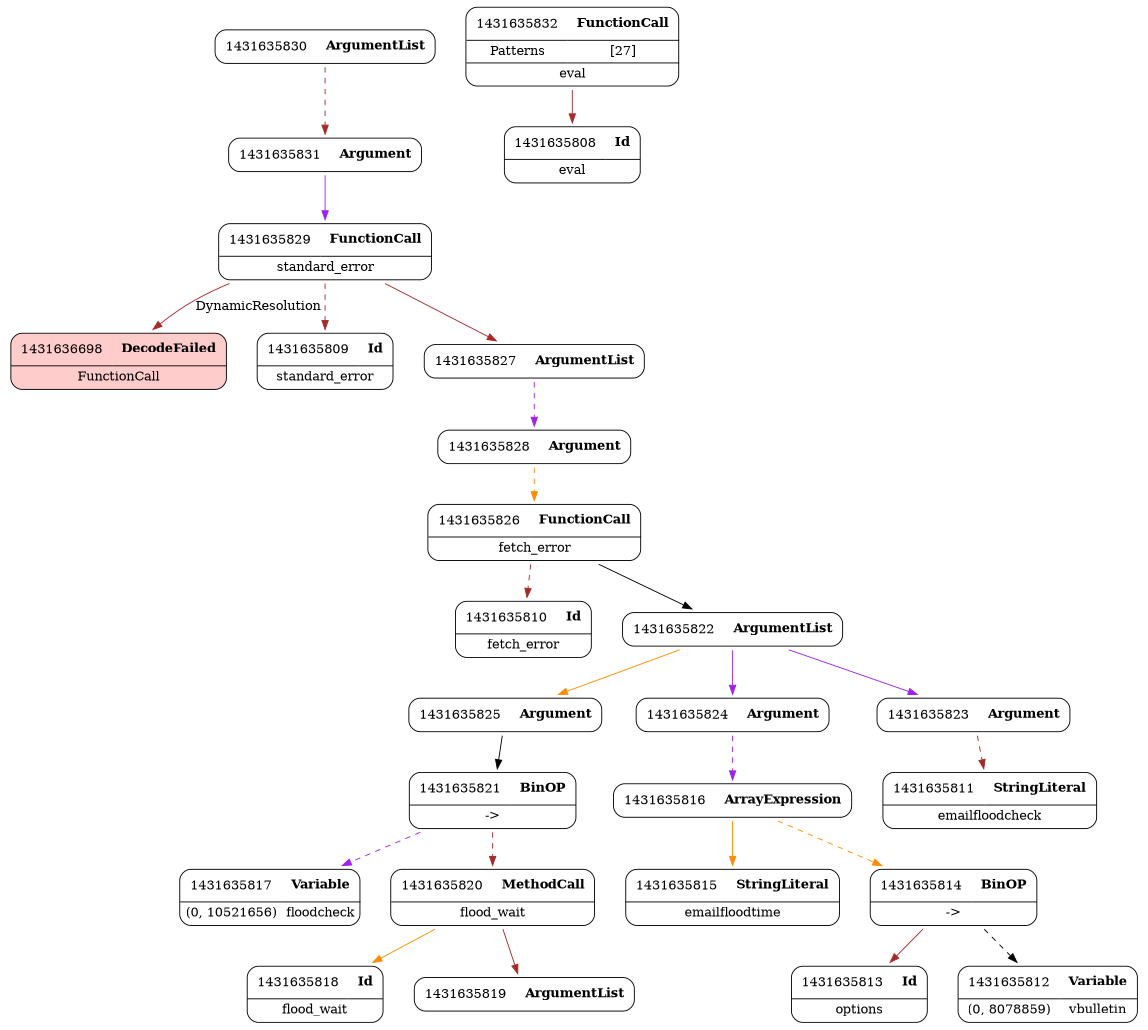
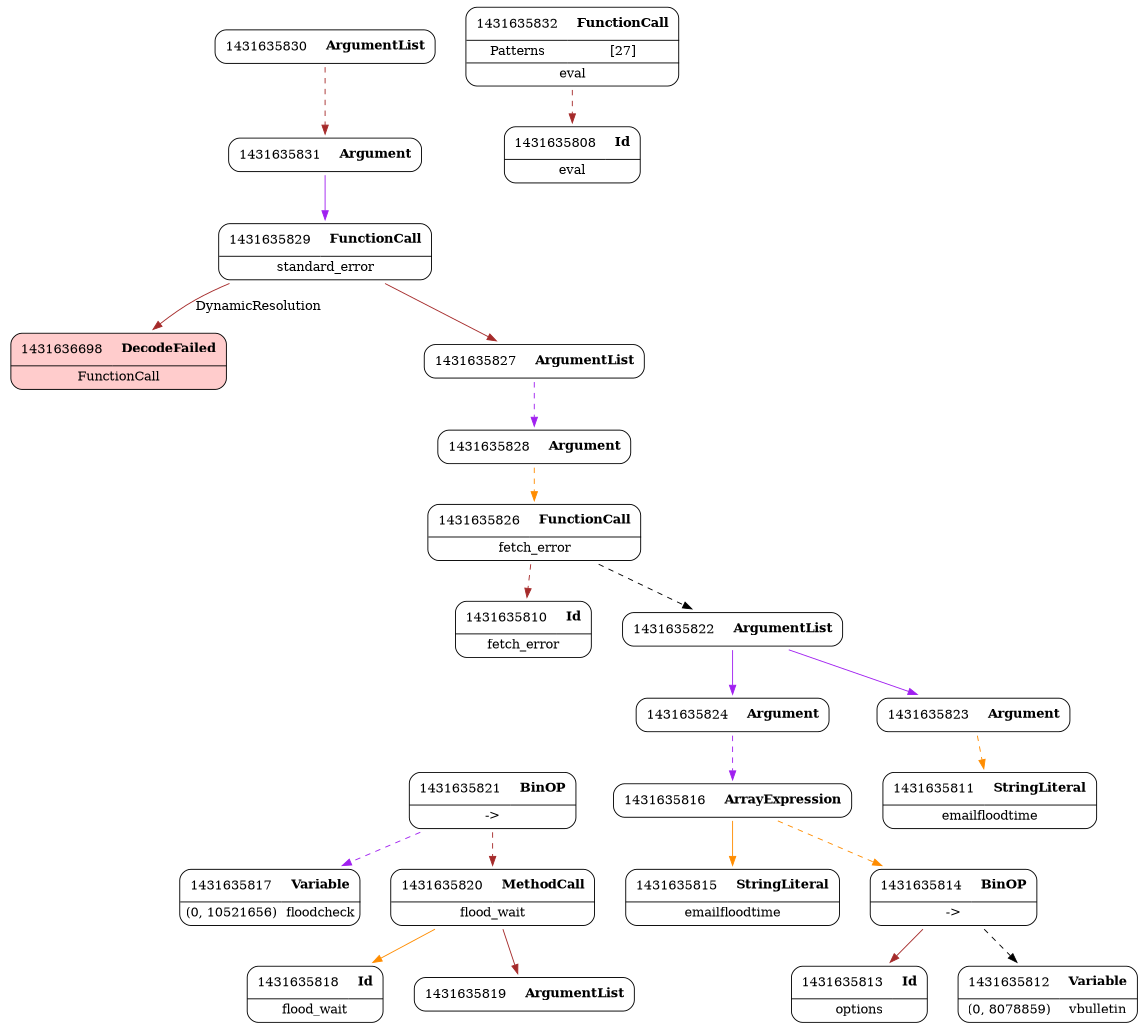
edge "1431635832" -> "1431635808": style solid -> dashed
node "1431635809": removed
edge "1431635826" -> "1431635822": style solid -> dashed
node "1431635825": removed
edge "1431635823" -> "1431635811": color brown -> darkorange
node "1431635811": text "emailfloodcheck" -> "emailfloodtime"
